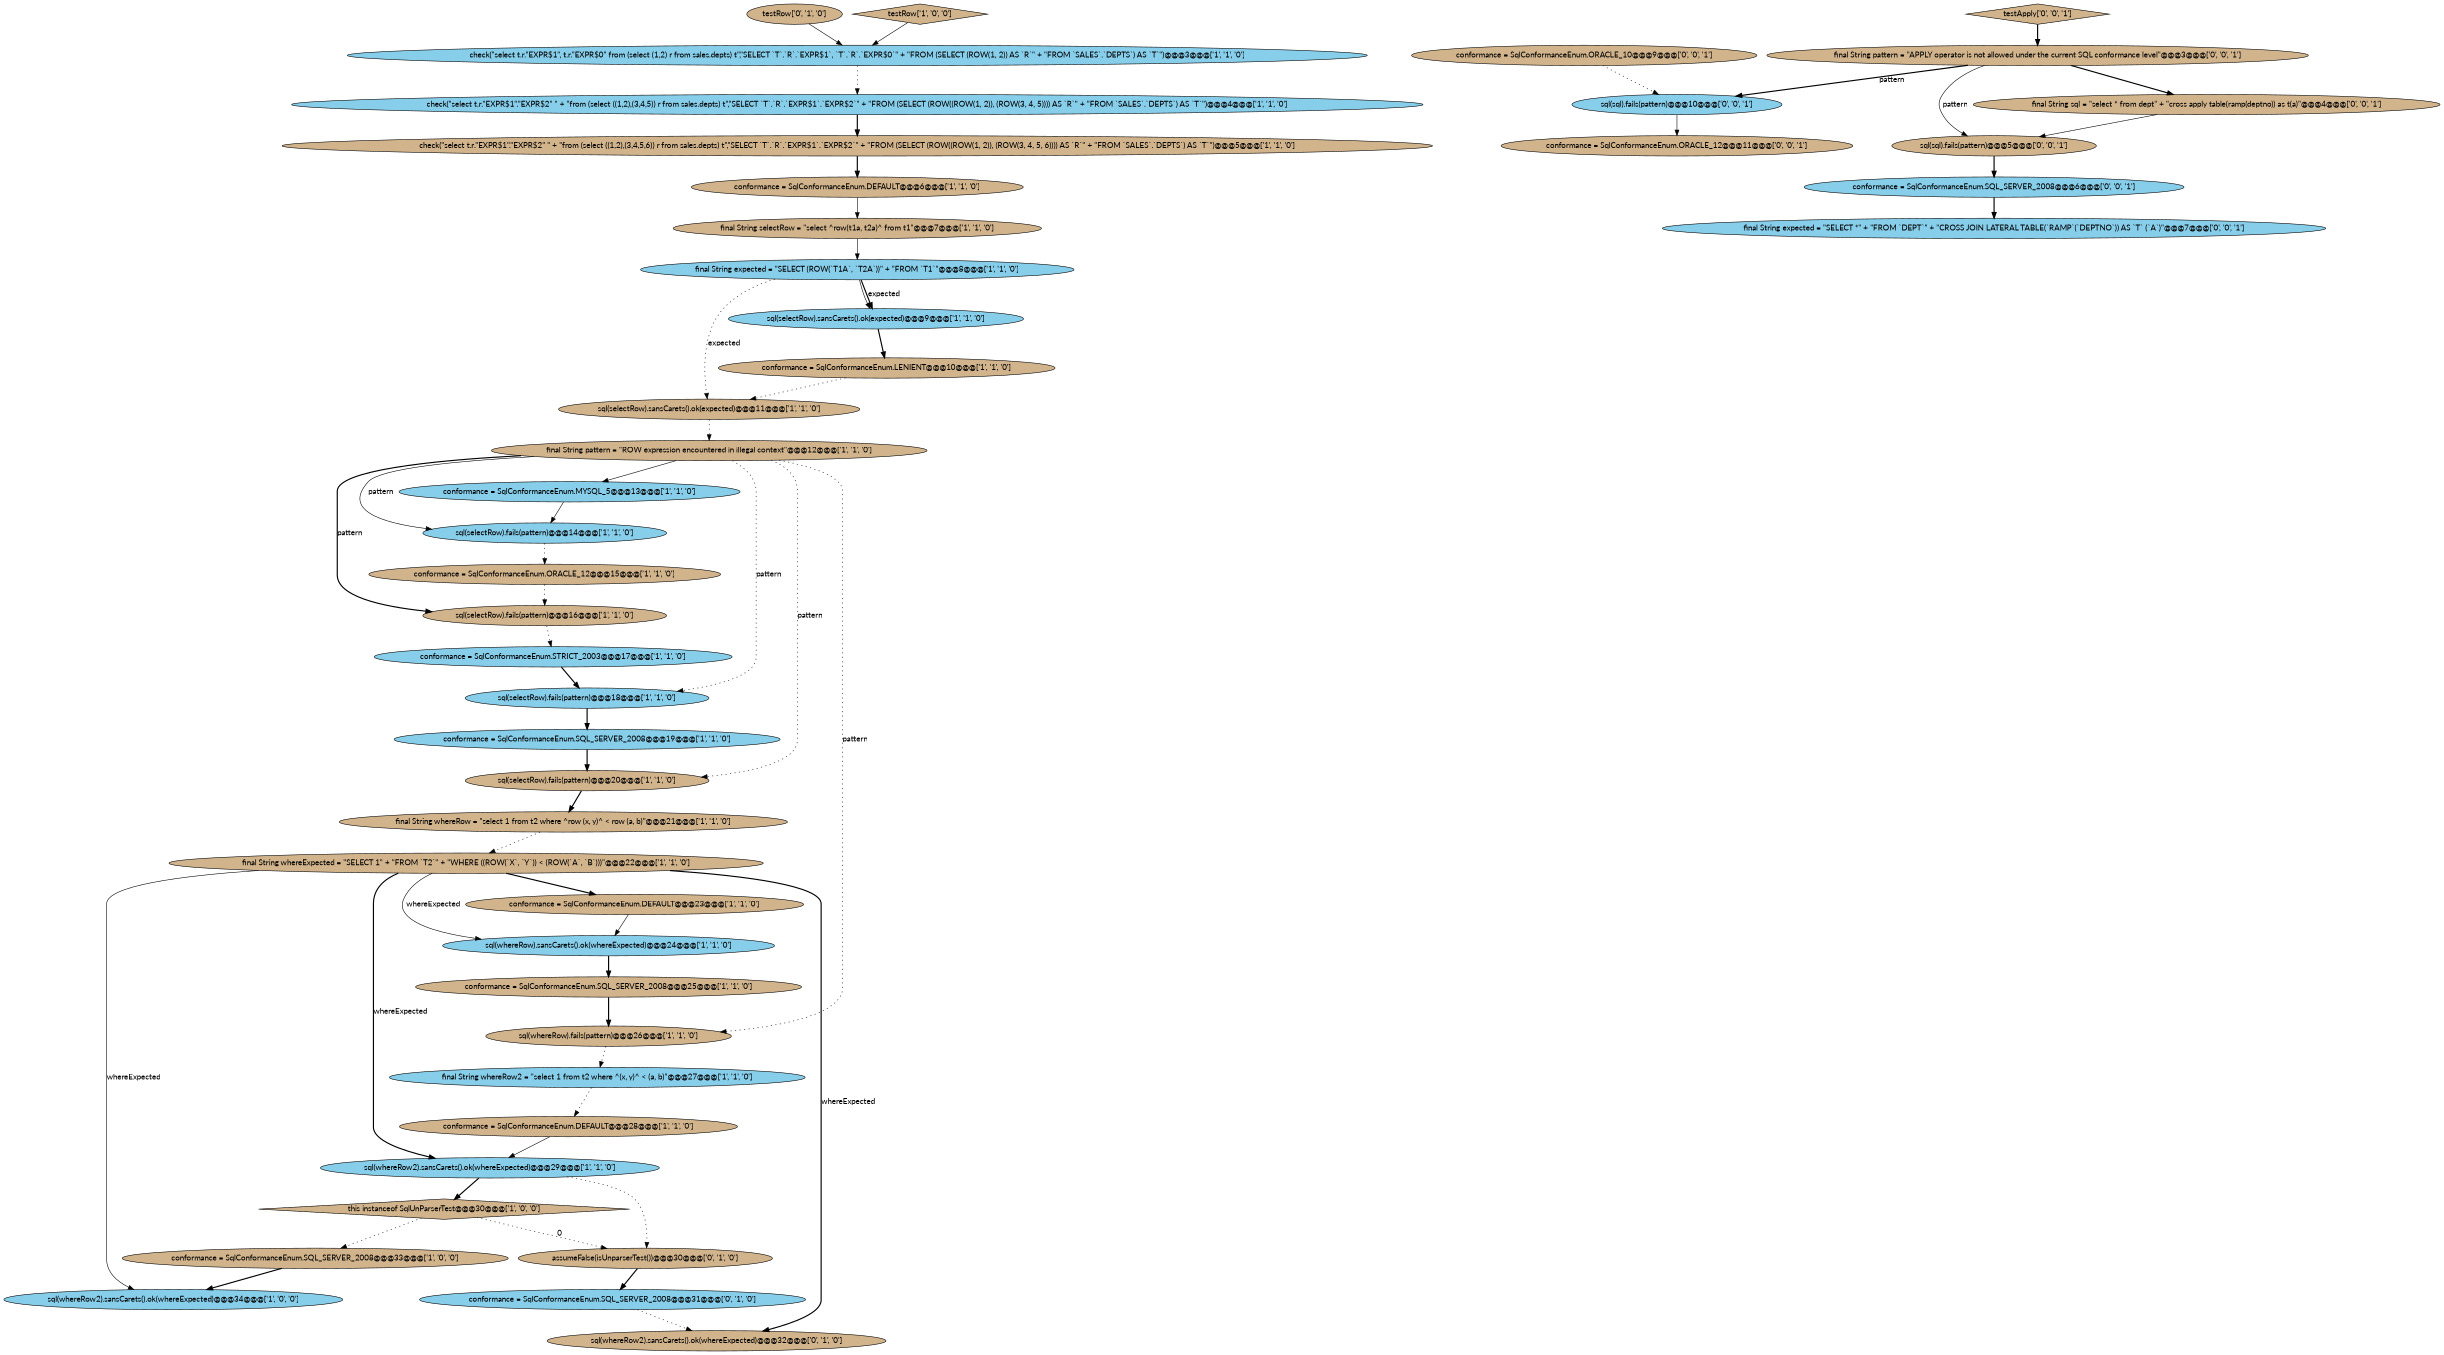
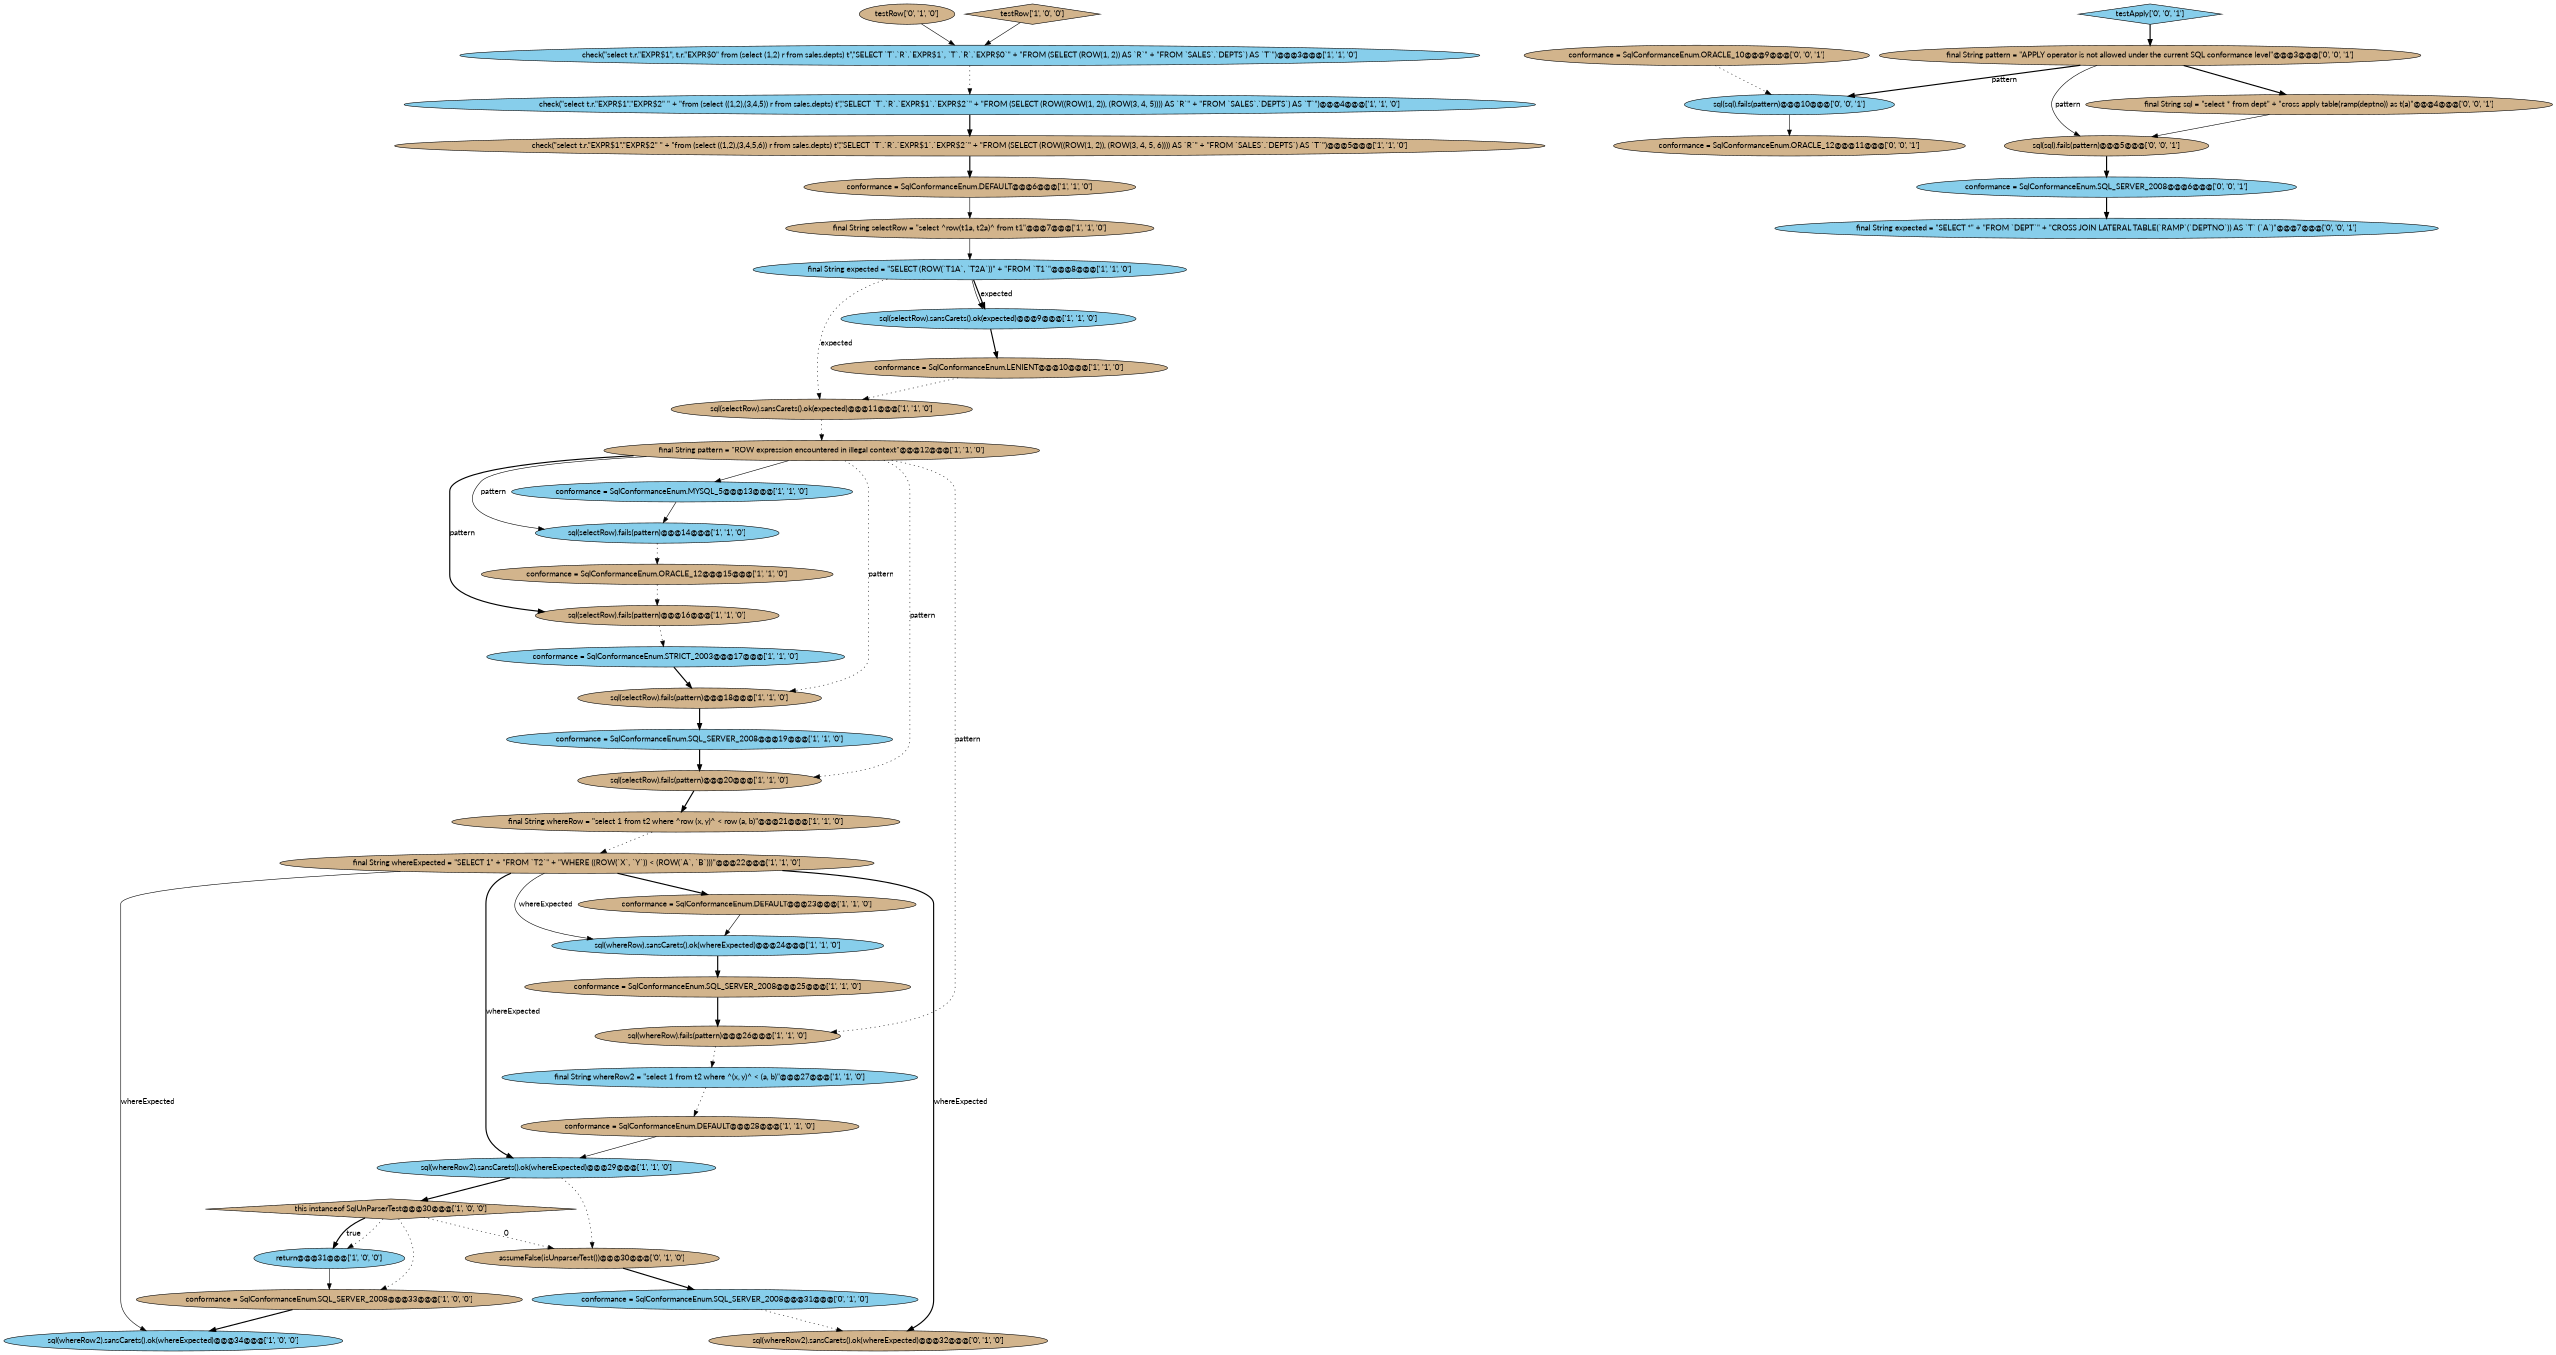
node "testApply['0', '0', '1']": fillcolor tan -> skyblue
node "sql(selectRow).fails(pattern)@@@18@@@['1', '1', '0']": fillcolor skyblue -> tan
node "return@@@31@@@['1', '0', '0']": added
